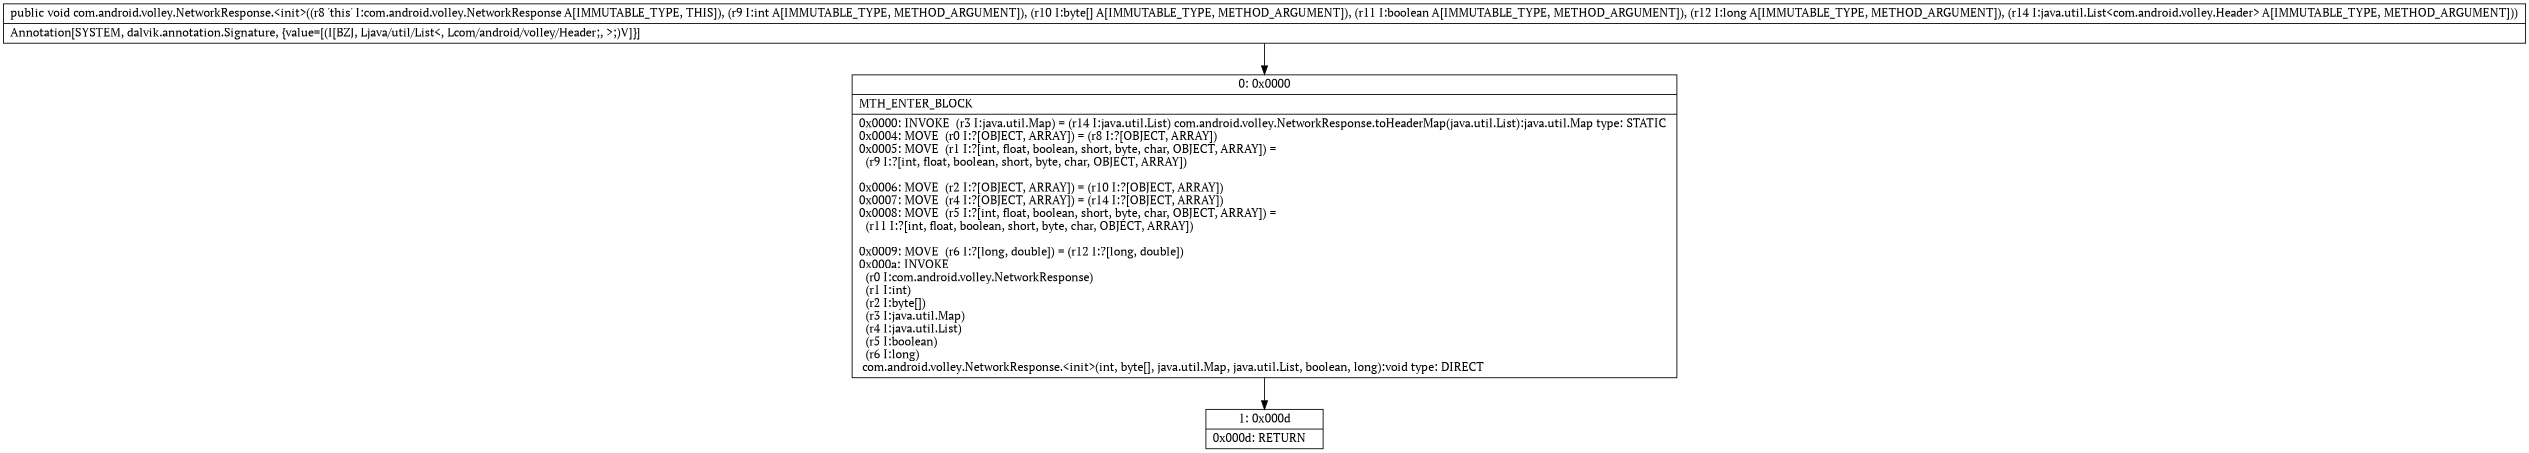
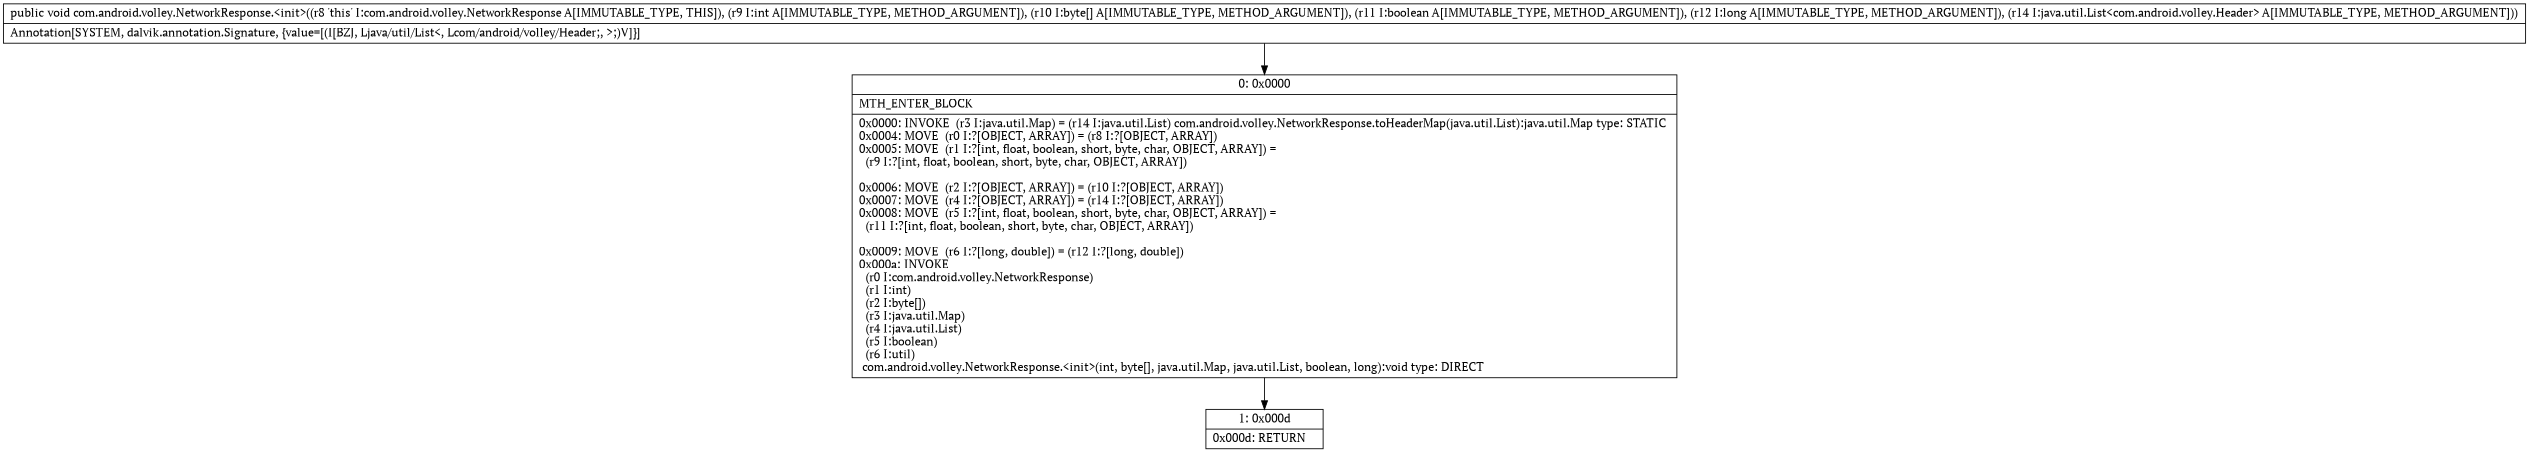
node "0: 0x0000": text "(r6 I:long)" -> "(r6 I:util)"
